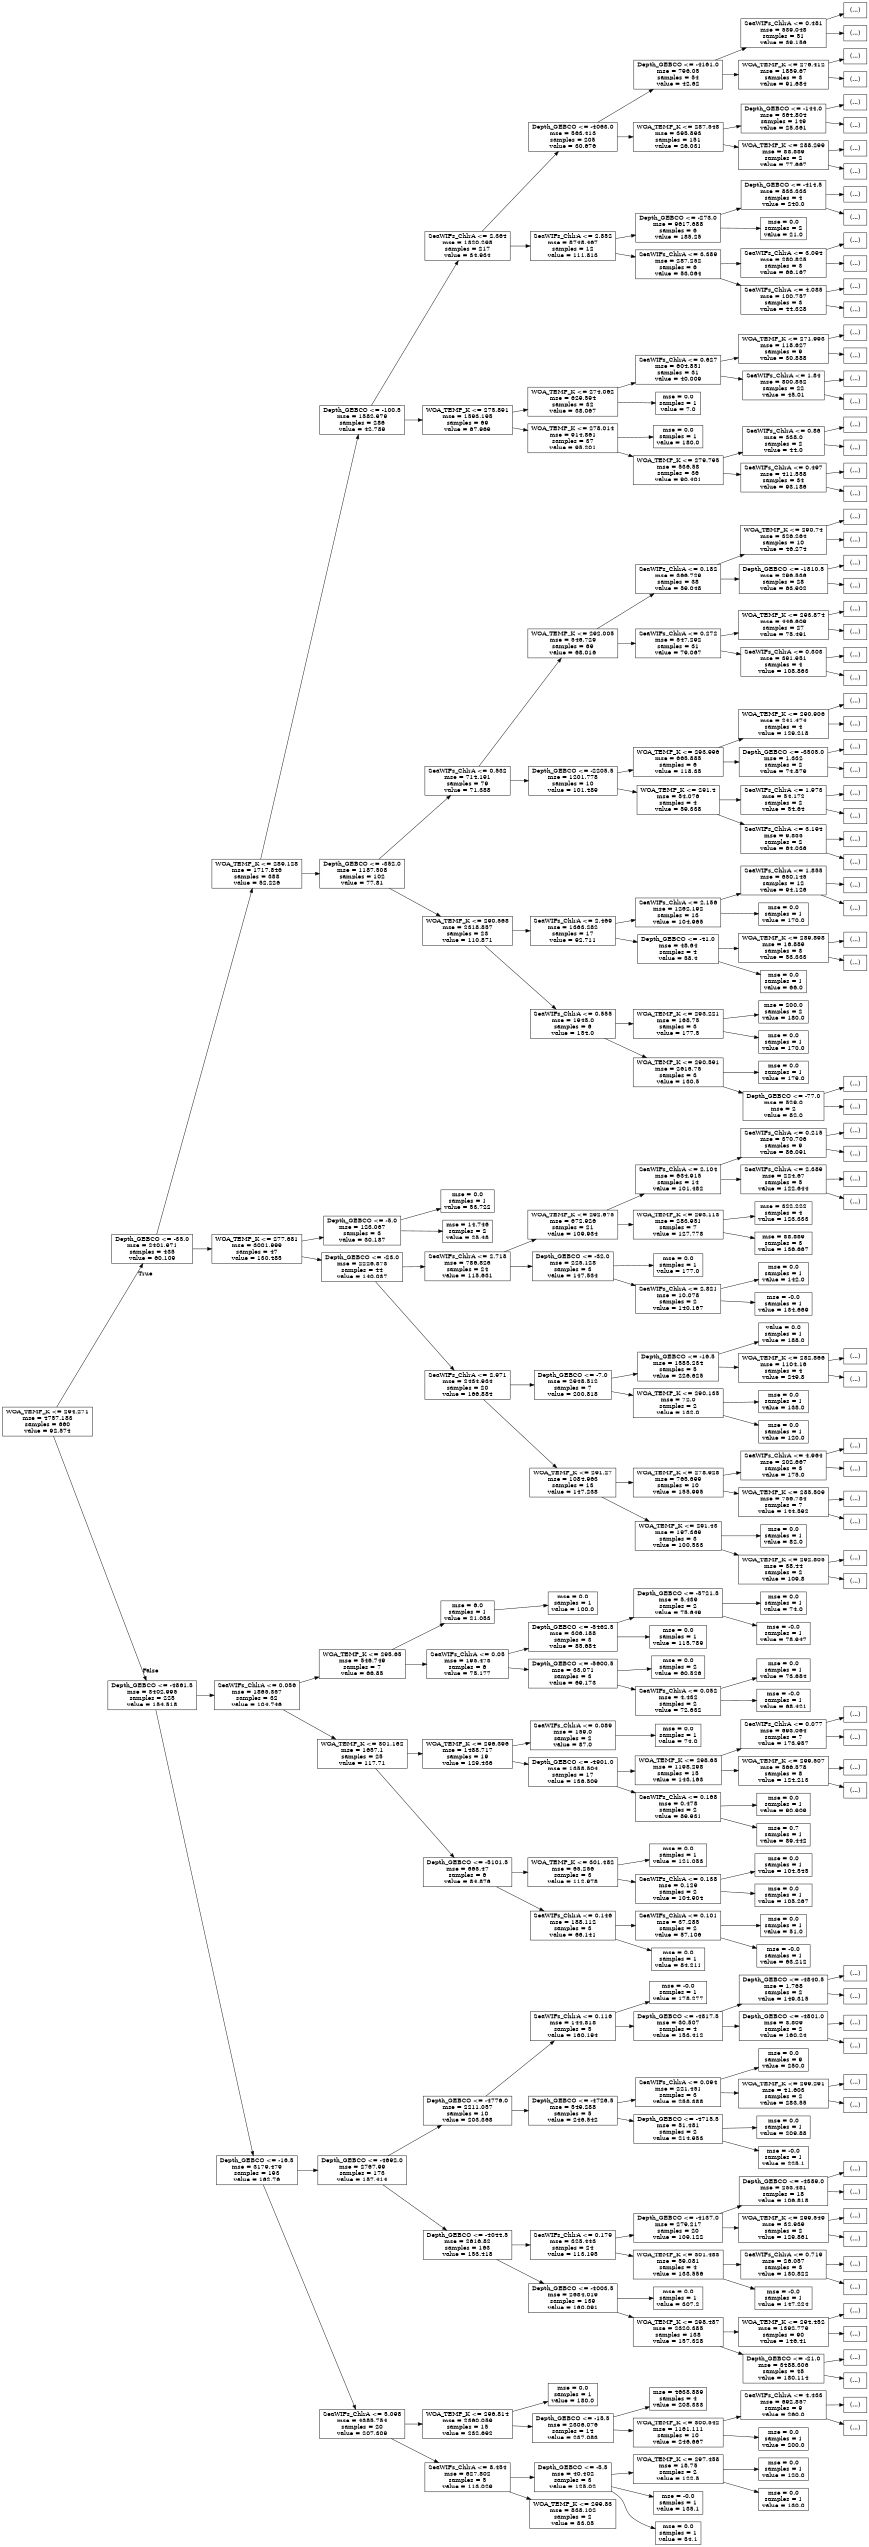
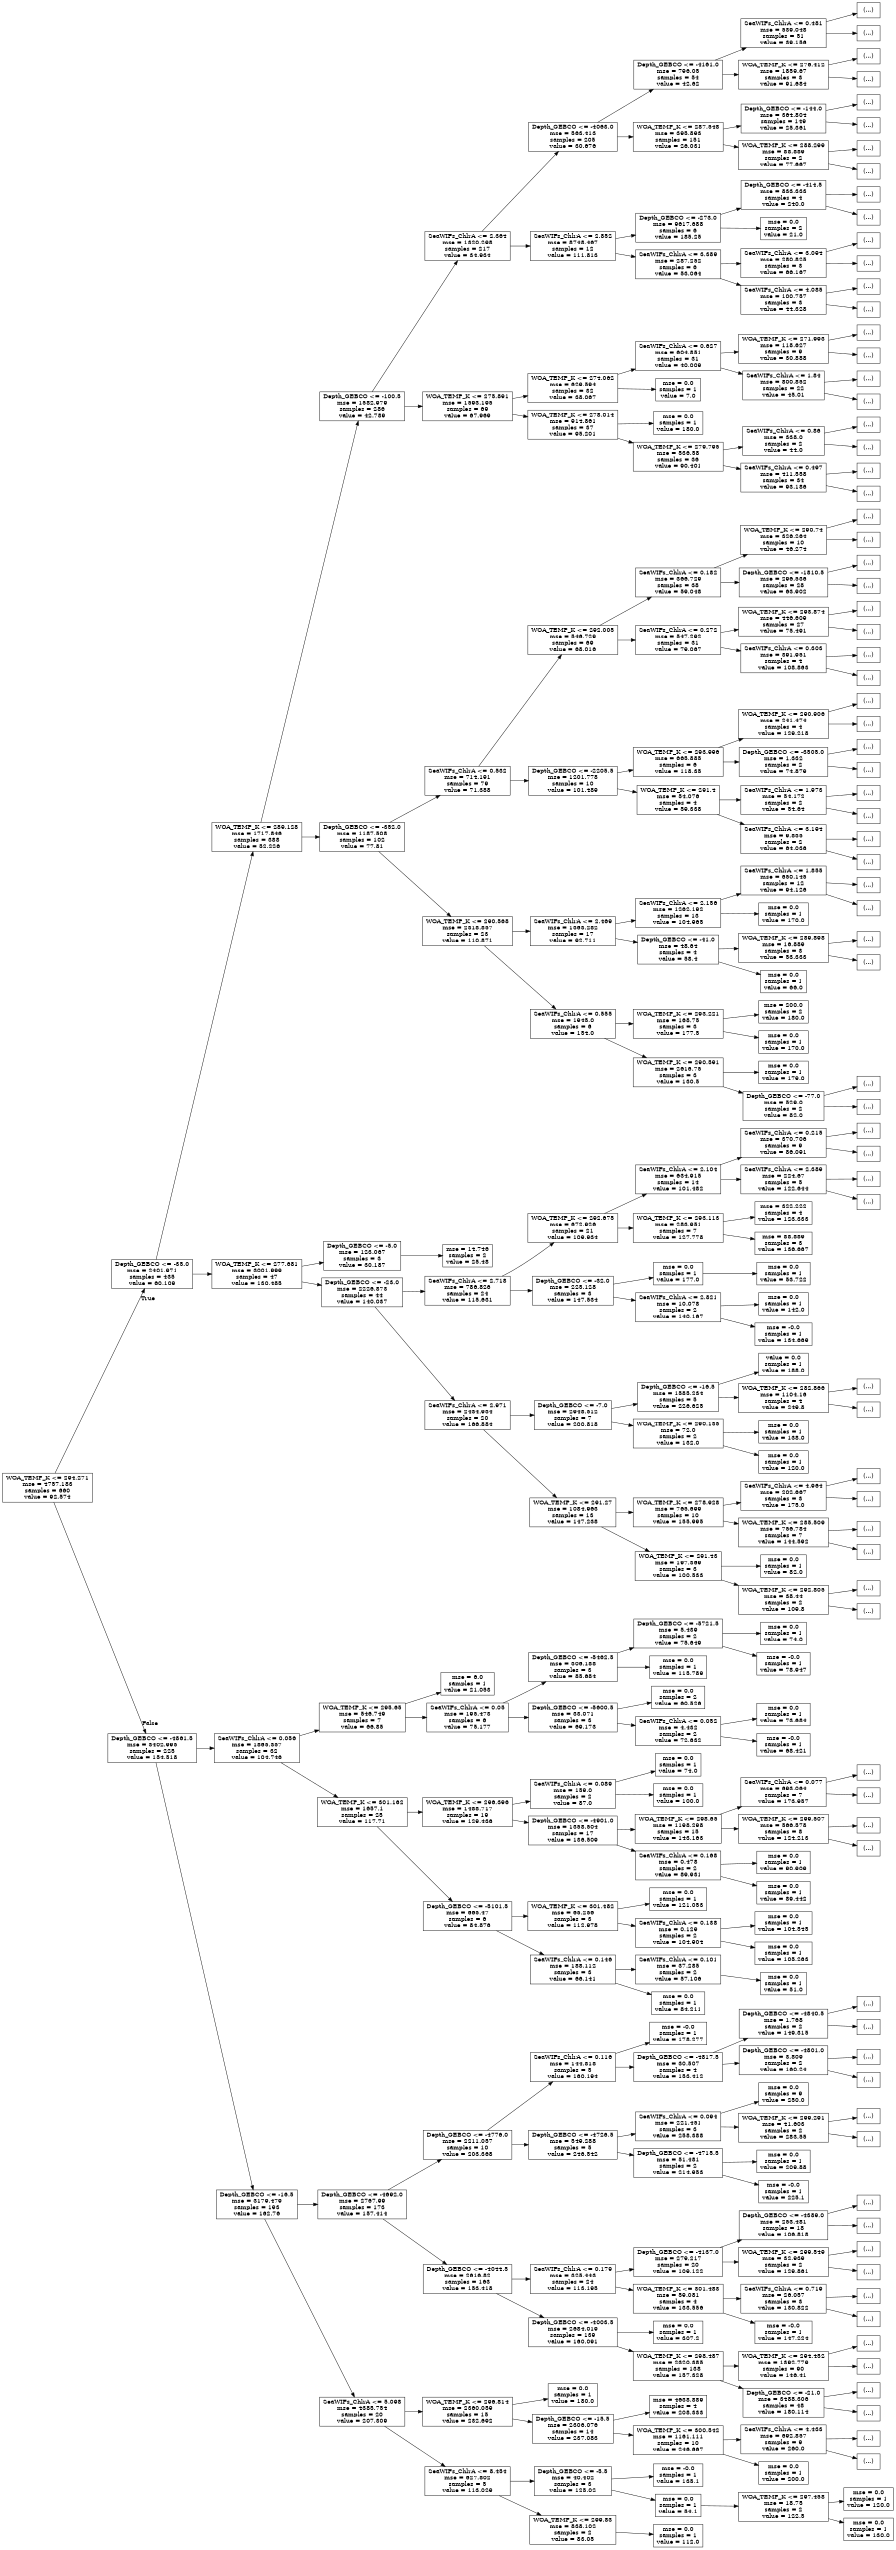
node "Depth_GEBCO <= -77.0 mse = 529.0 mse = 2 value = 82.0": label "Depth_GEBCO <= -77.0 mse = 529.0 mse = 2 value = 82.0" -> "Depth_GEBCO <= -77.0 mse = 529.0 samples = 2 value = 82.0"
edge "Depth_GEBCO <= -5.0 mse = 123.067 samples = 3 value = 30.187" -> "mse = 0.0 samples = 1 value = 53.722": now "mse = 0.0 samples = 1 value = 177.0" -> "mse = 0.0 samples = 1 value = 53.722"
edge "mse = 6.0 samples = 1 value = 21.053" -> "mse = 0.0 samples = 1 value = 100.0": now "SeaWIFs_ChlrA <= 0.089 mse = 159.0 samples = 2 value = 87.0" -> "mse = 0.0 samples = 1 value = 100.0"
node "mse = 0.7 samples = 1 value = 89.442": label "mse = 0.7 samples = 1 value = 89.442" -> "mse = 0.0 samples = 1 value = 89.442"
node "mse = 0.0 samples = 1 value = 105.267": label "mse = 0.0 samples = 1 value = 105.267" -> "mse = 0.0 samples = 1 value = 105.263"
node "mse = -0.0 samples = 1 value = 63.212": removed
edge "Depth_GEBCO <= -5.5 mse = 40.402 samples = 3 value = 125.02" -> "WOA_TEMP_K <= 297.458 mse = 18.75 samples = 2 value = 122.5": now "mse = 0.0 samples = 1 value = 54.1" -> "WOA_TEMP_K <= 297.458 mse = 18.75 samples = 2 value = 122.5"
node "mse = 0.0 samples = 1 value = 112.0": added
